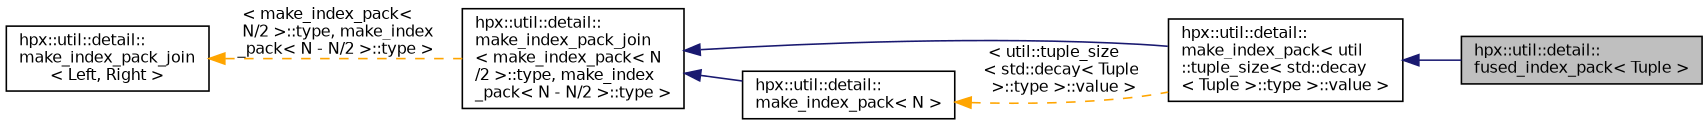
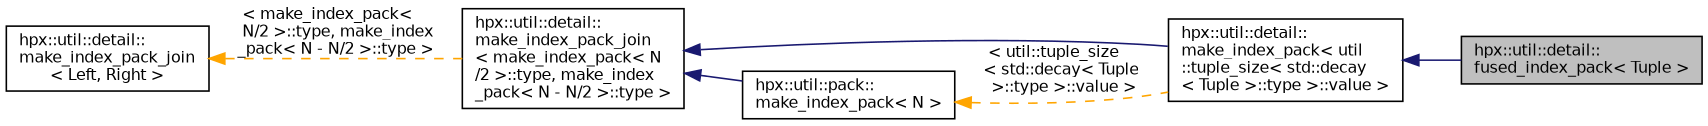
node "hpx::util::detail:: make_index_pack< N >": label "hpx::util::detail:: make_index_pack< N >" -> "hpx::util::pack:: make_index_pack< N >"
